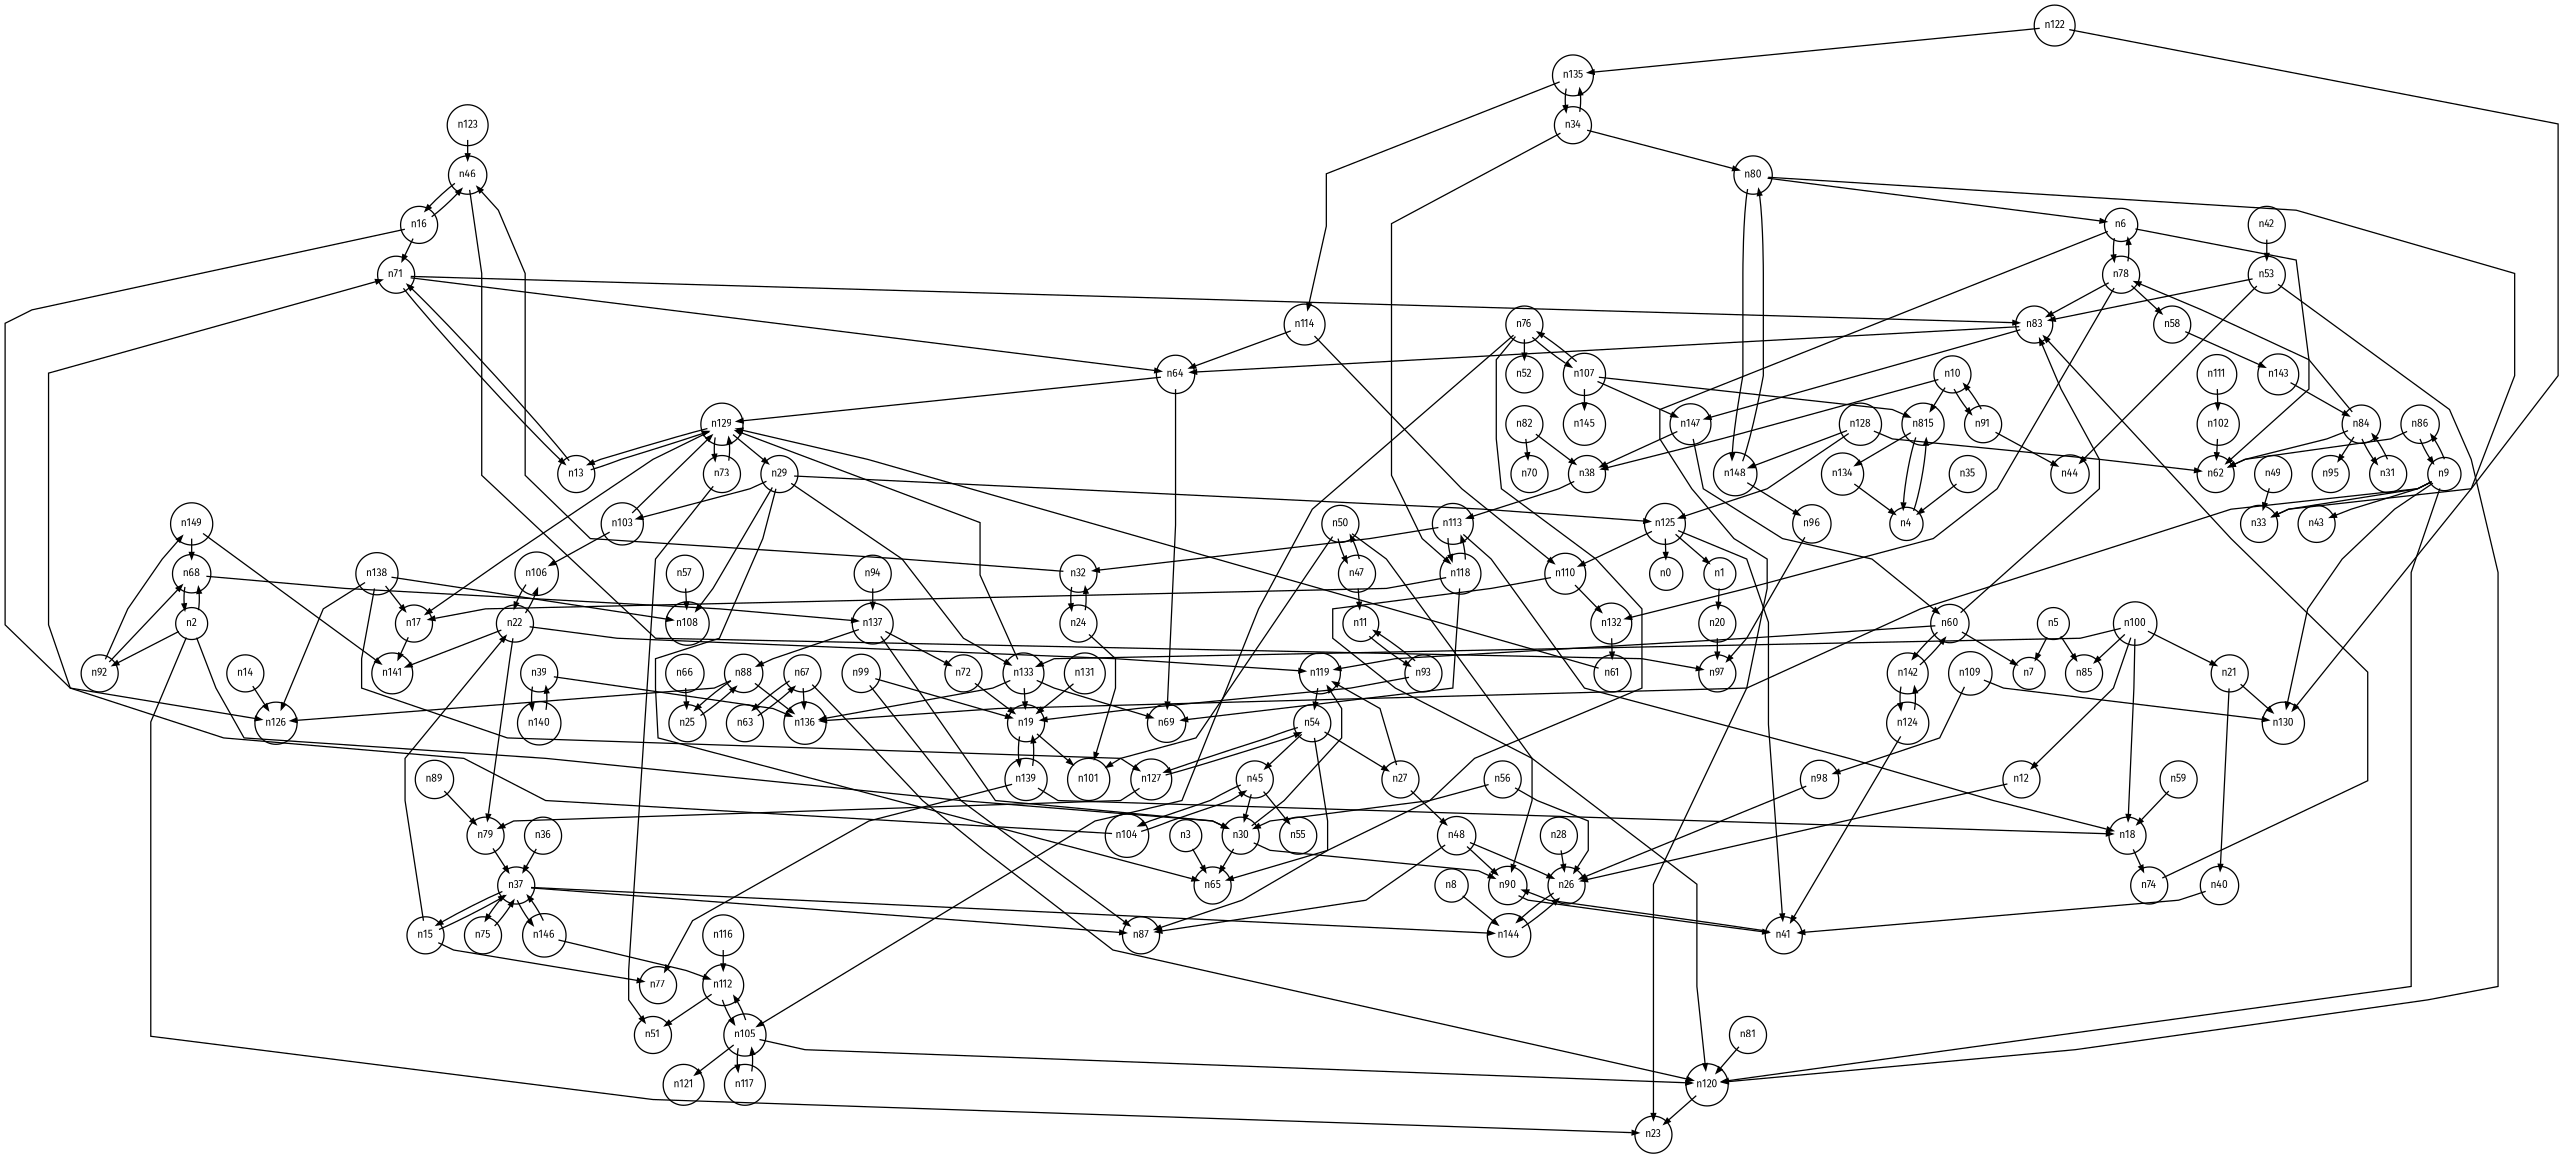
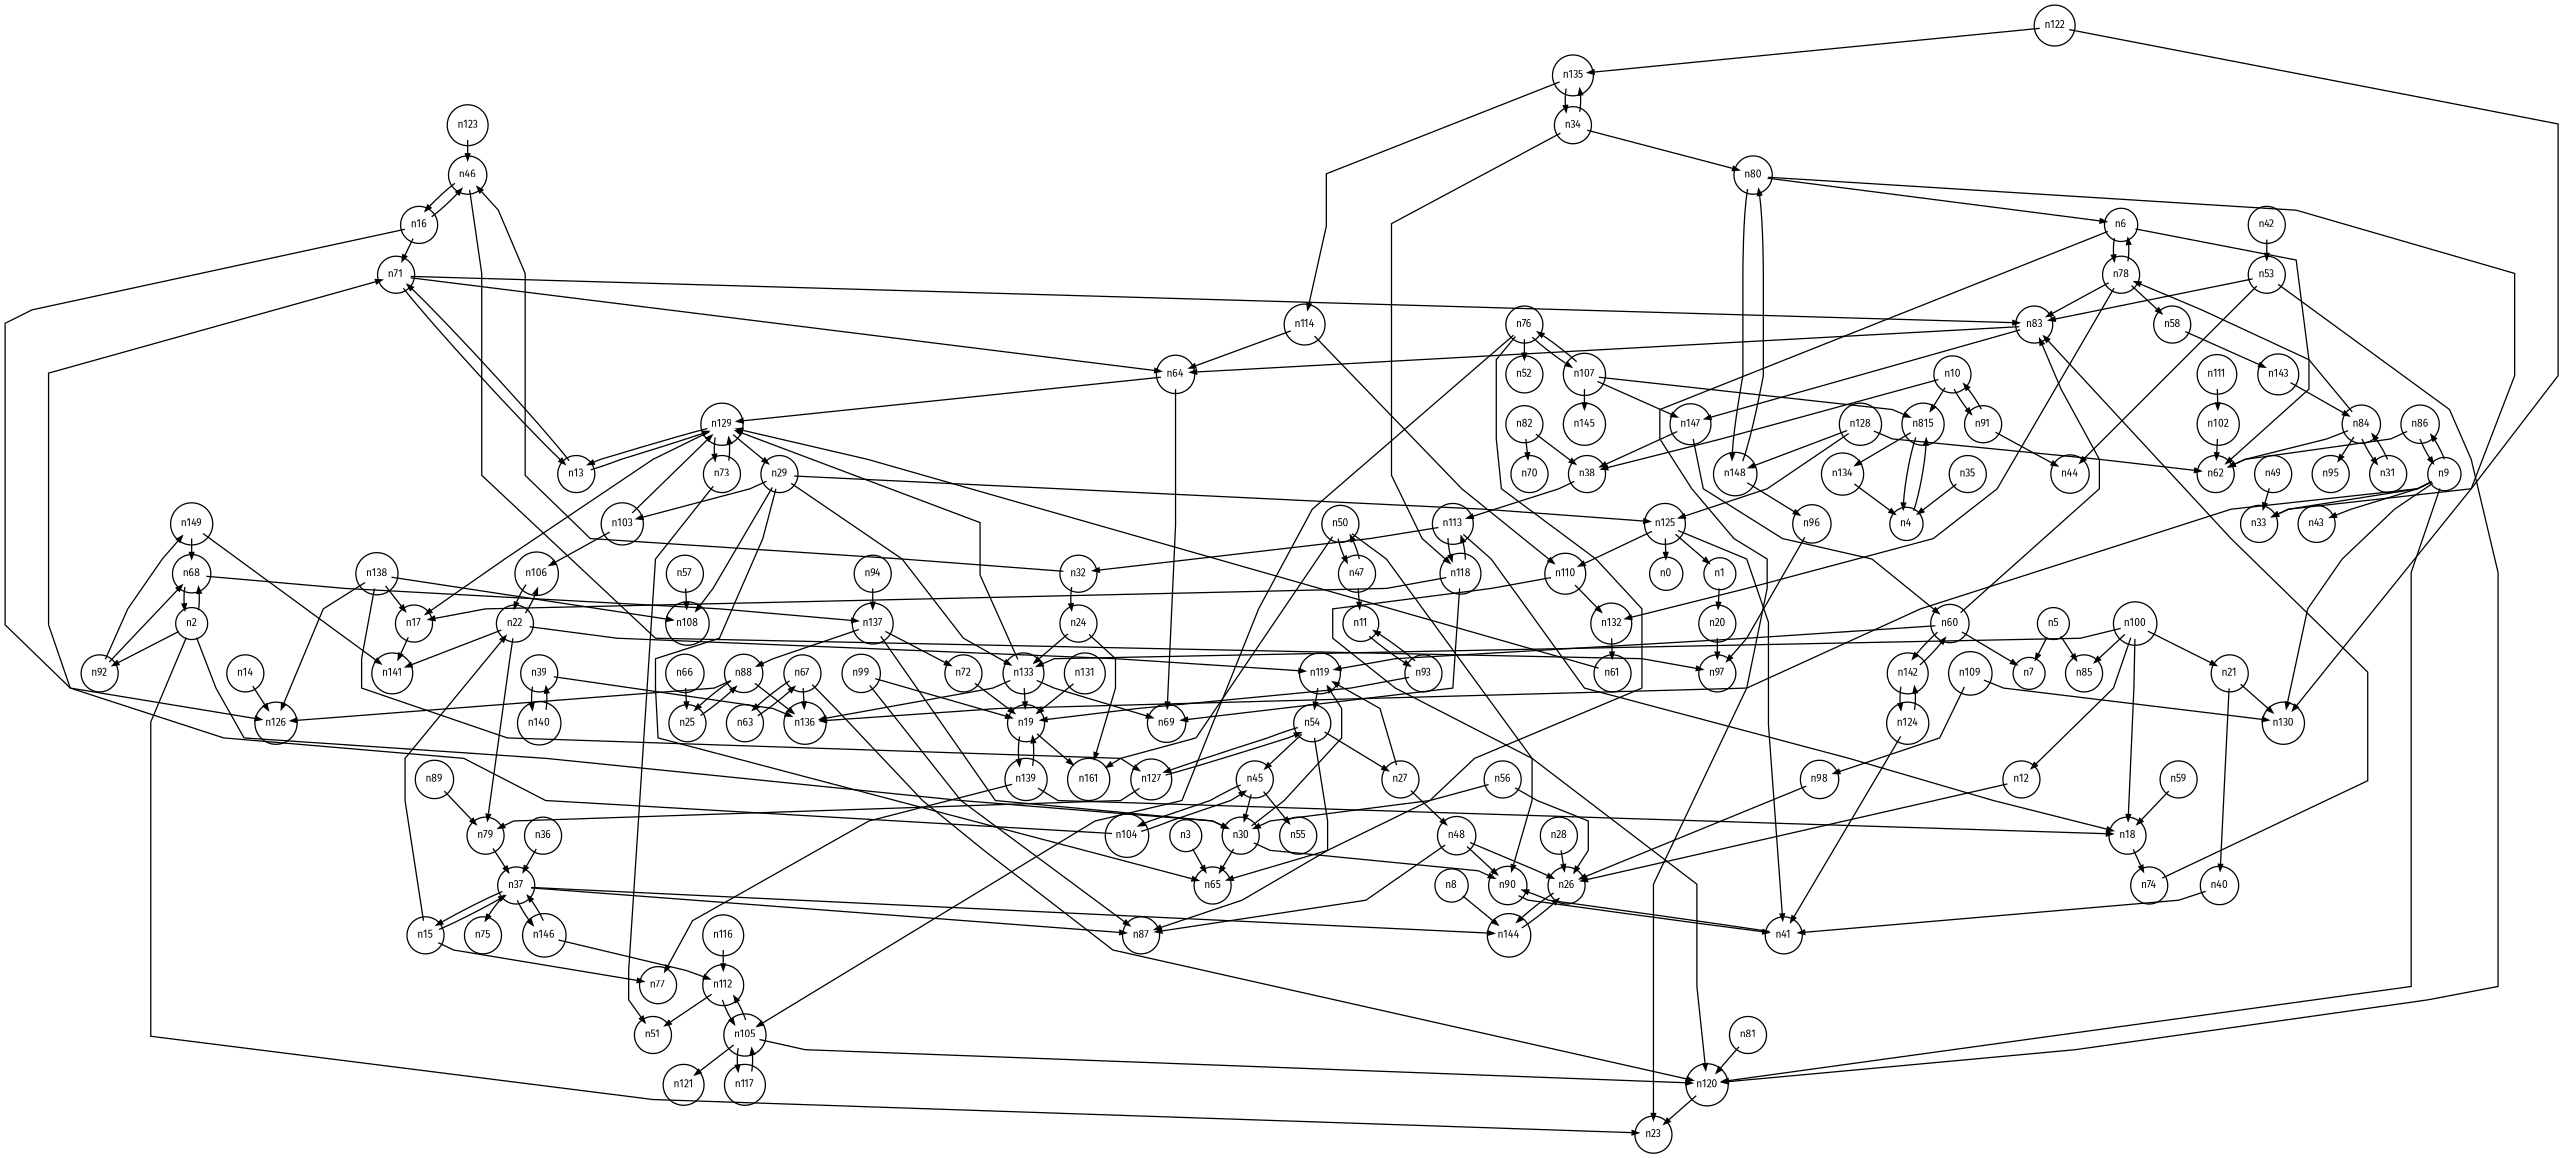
edge "n24" -> "n32": now "n24" -> "n133"
node "n101": label "n101" -> "n161"
edge "n75" -> "n37": removed
